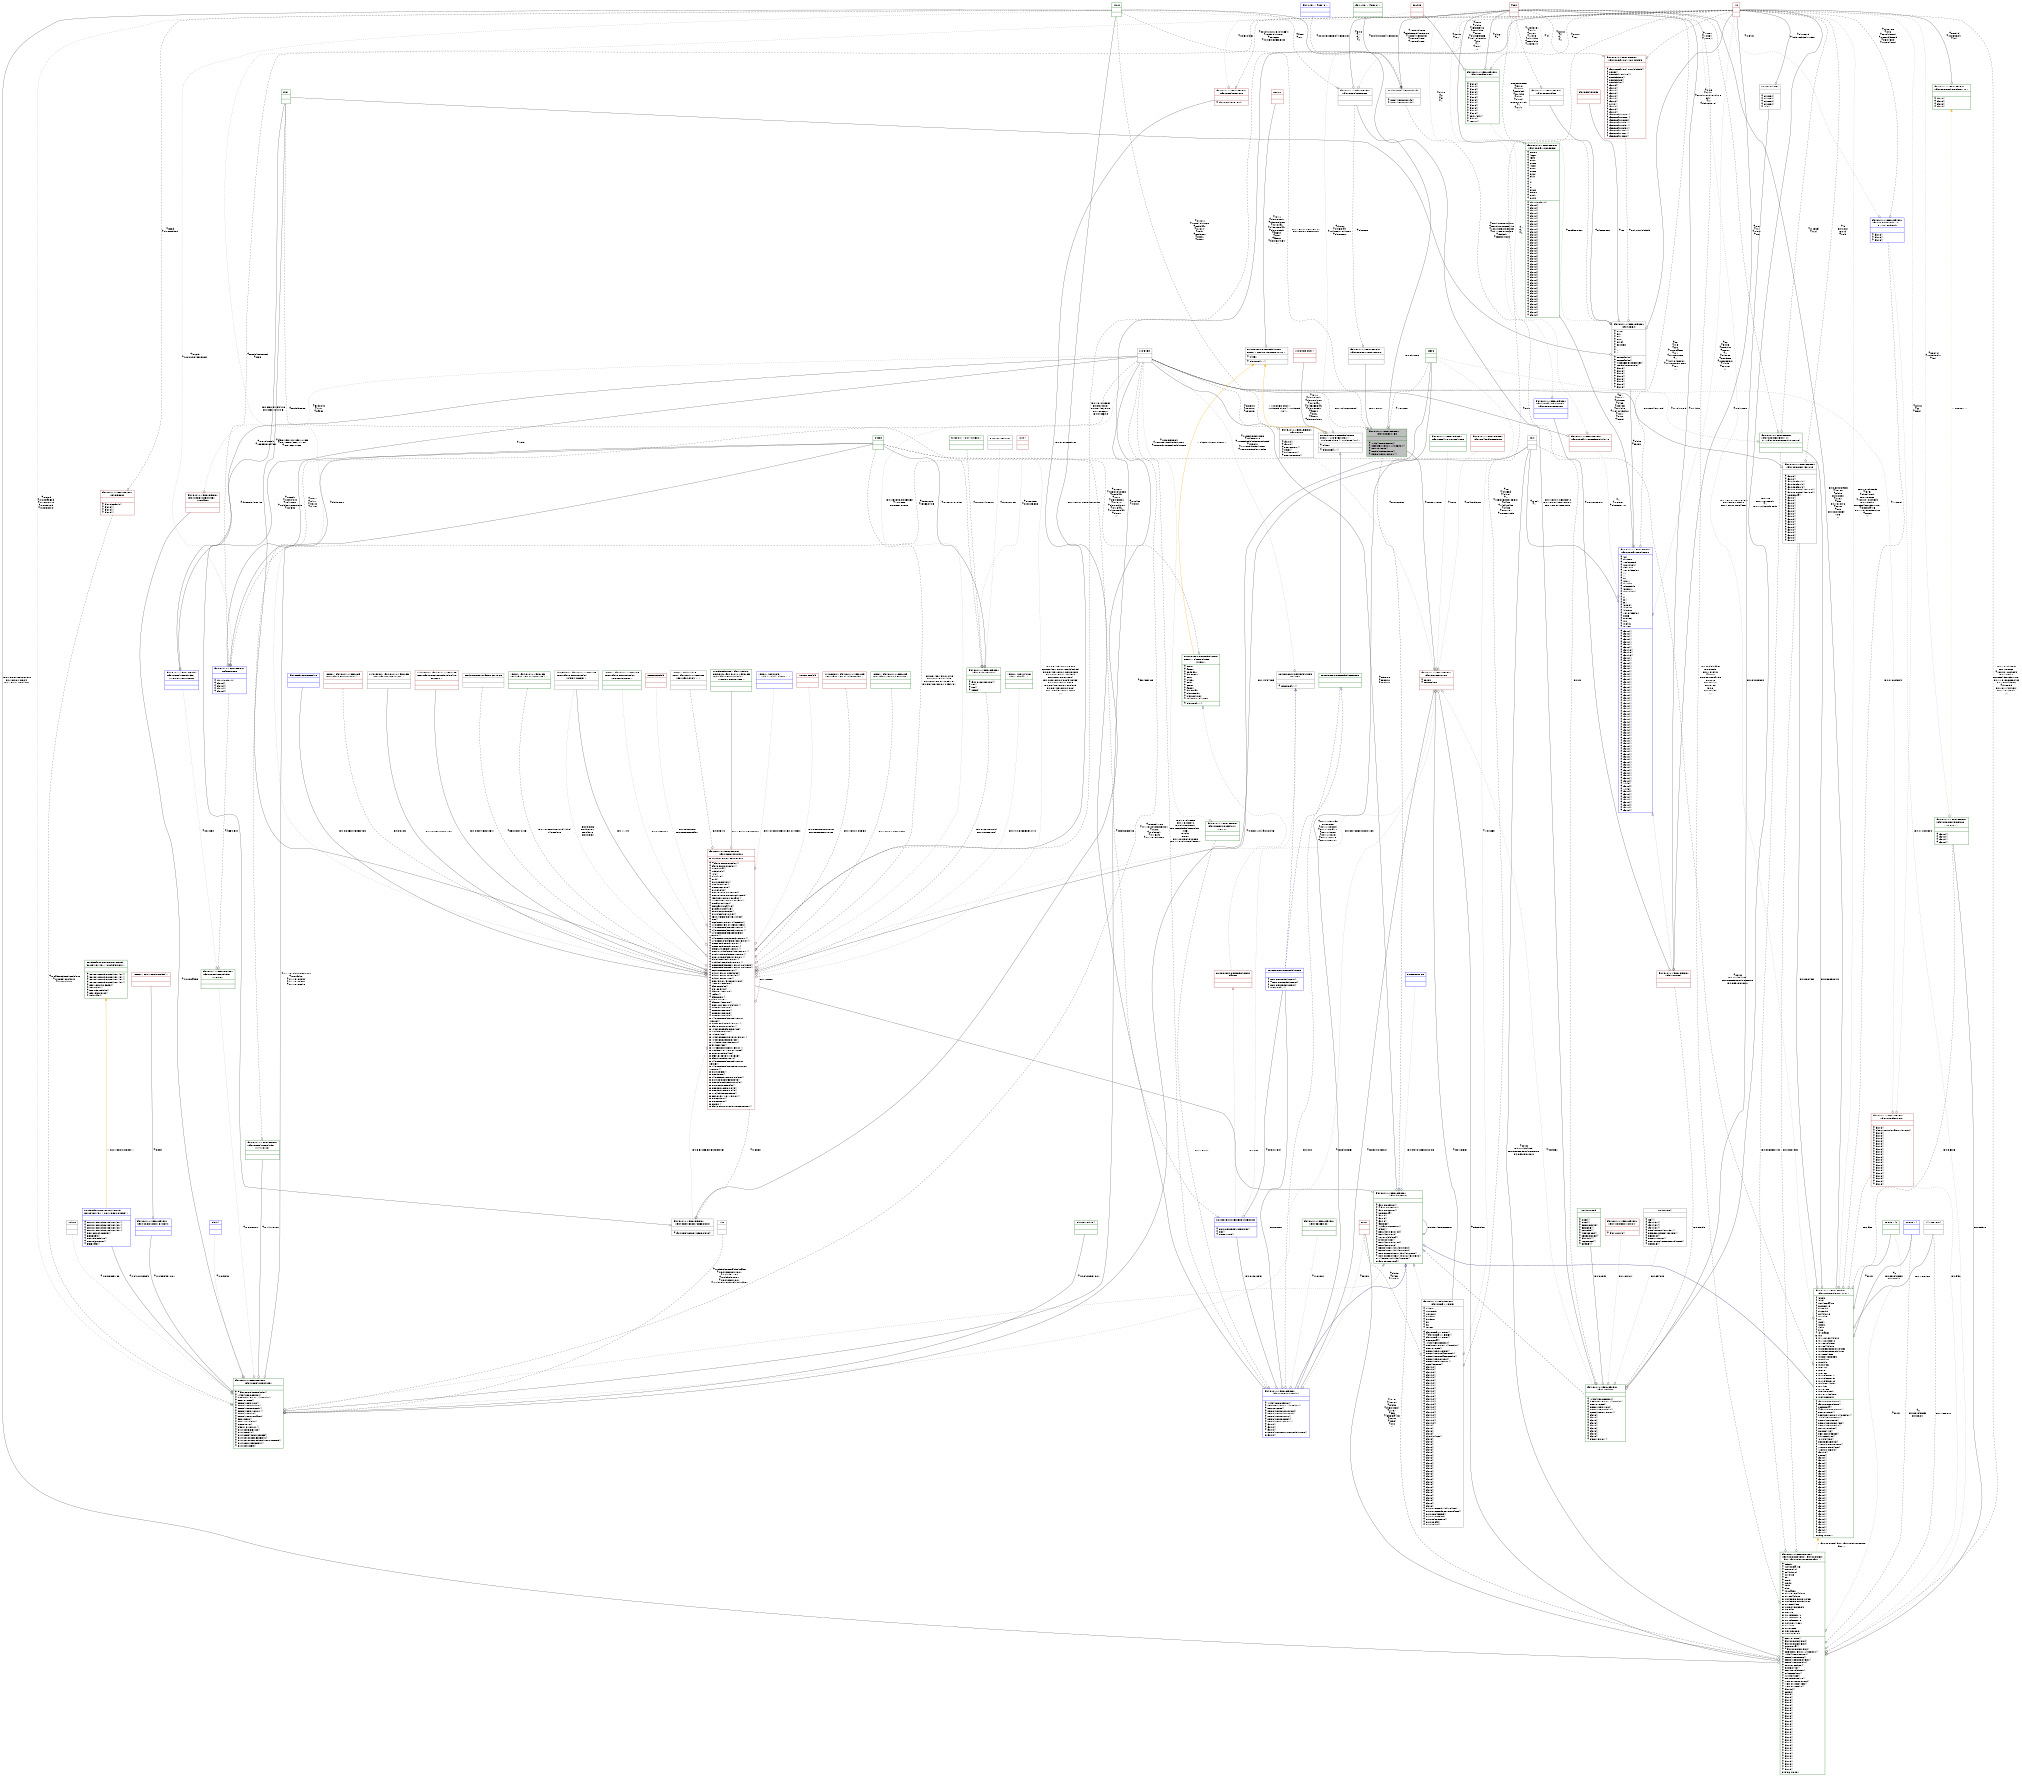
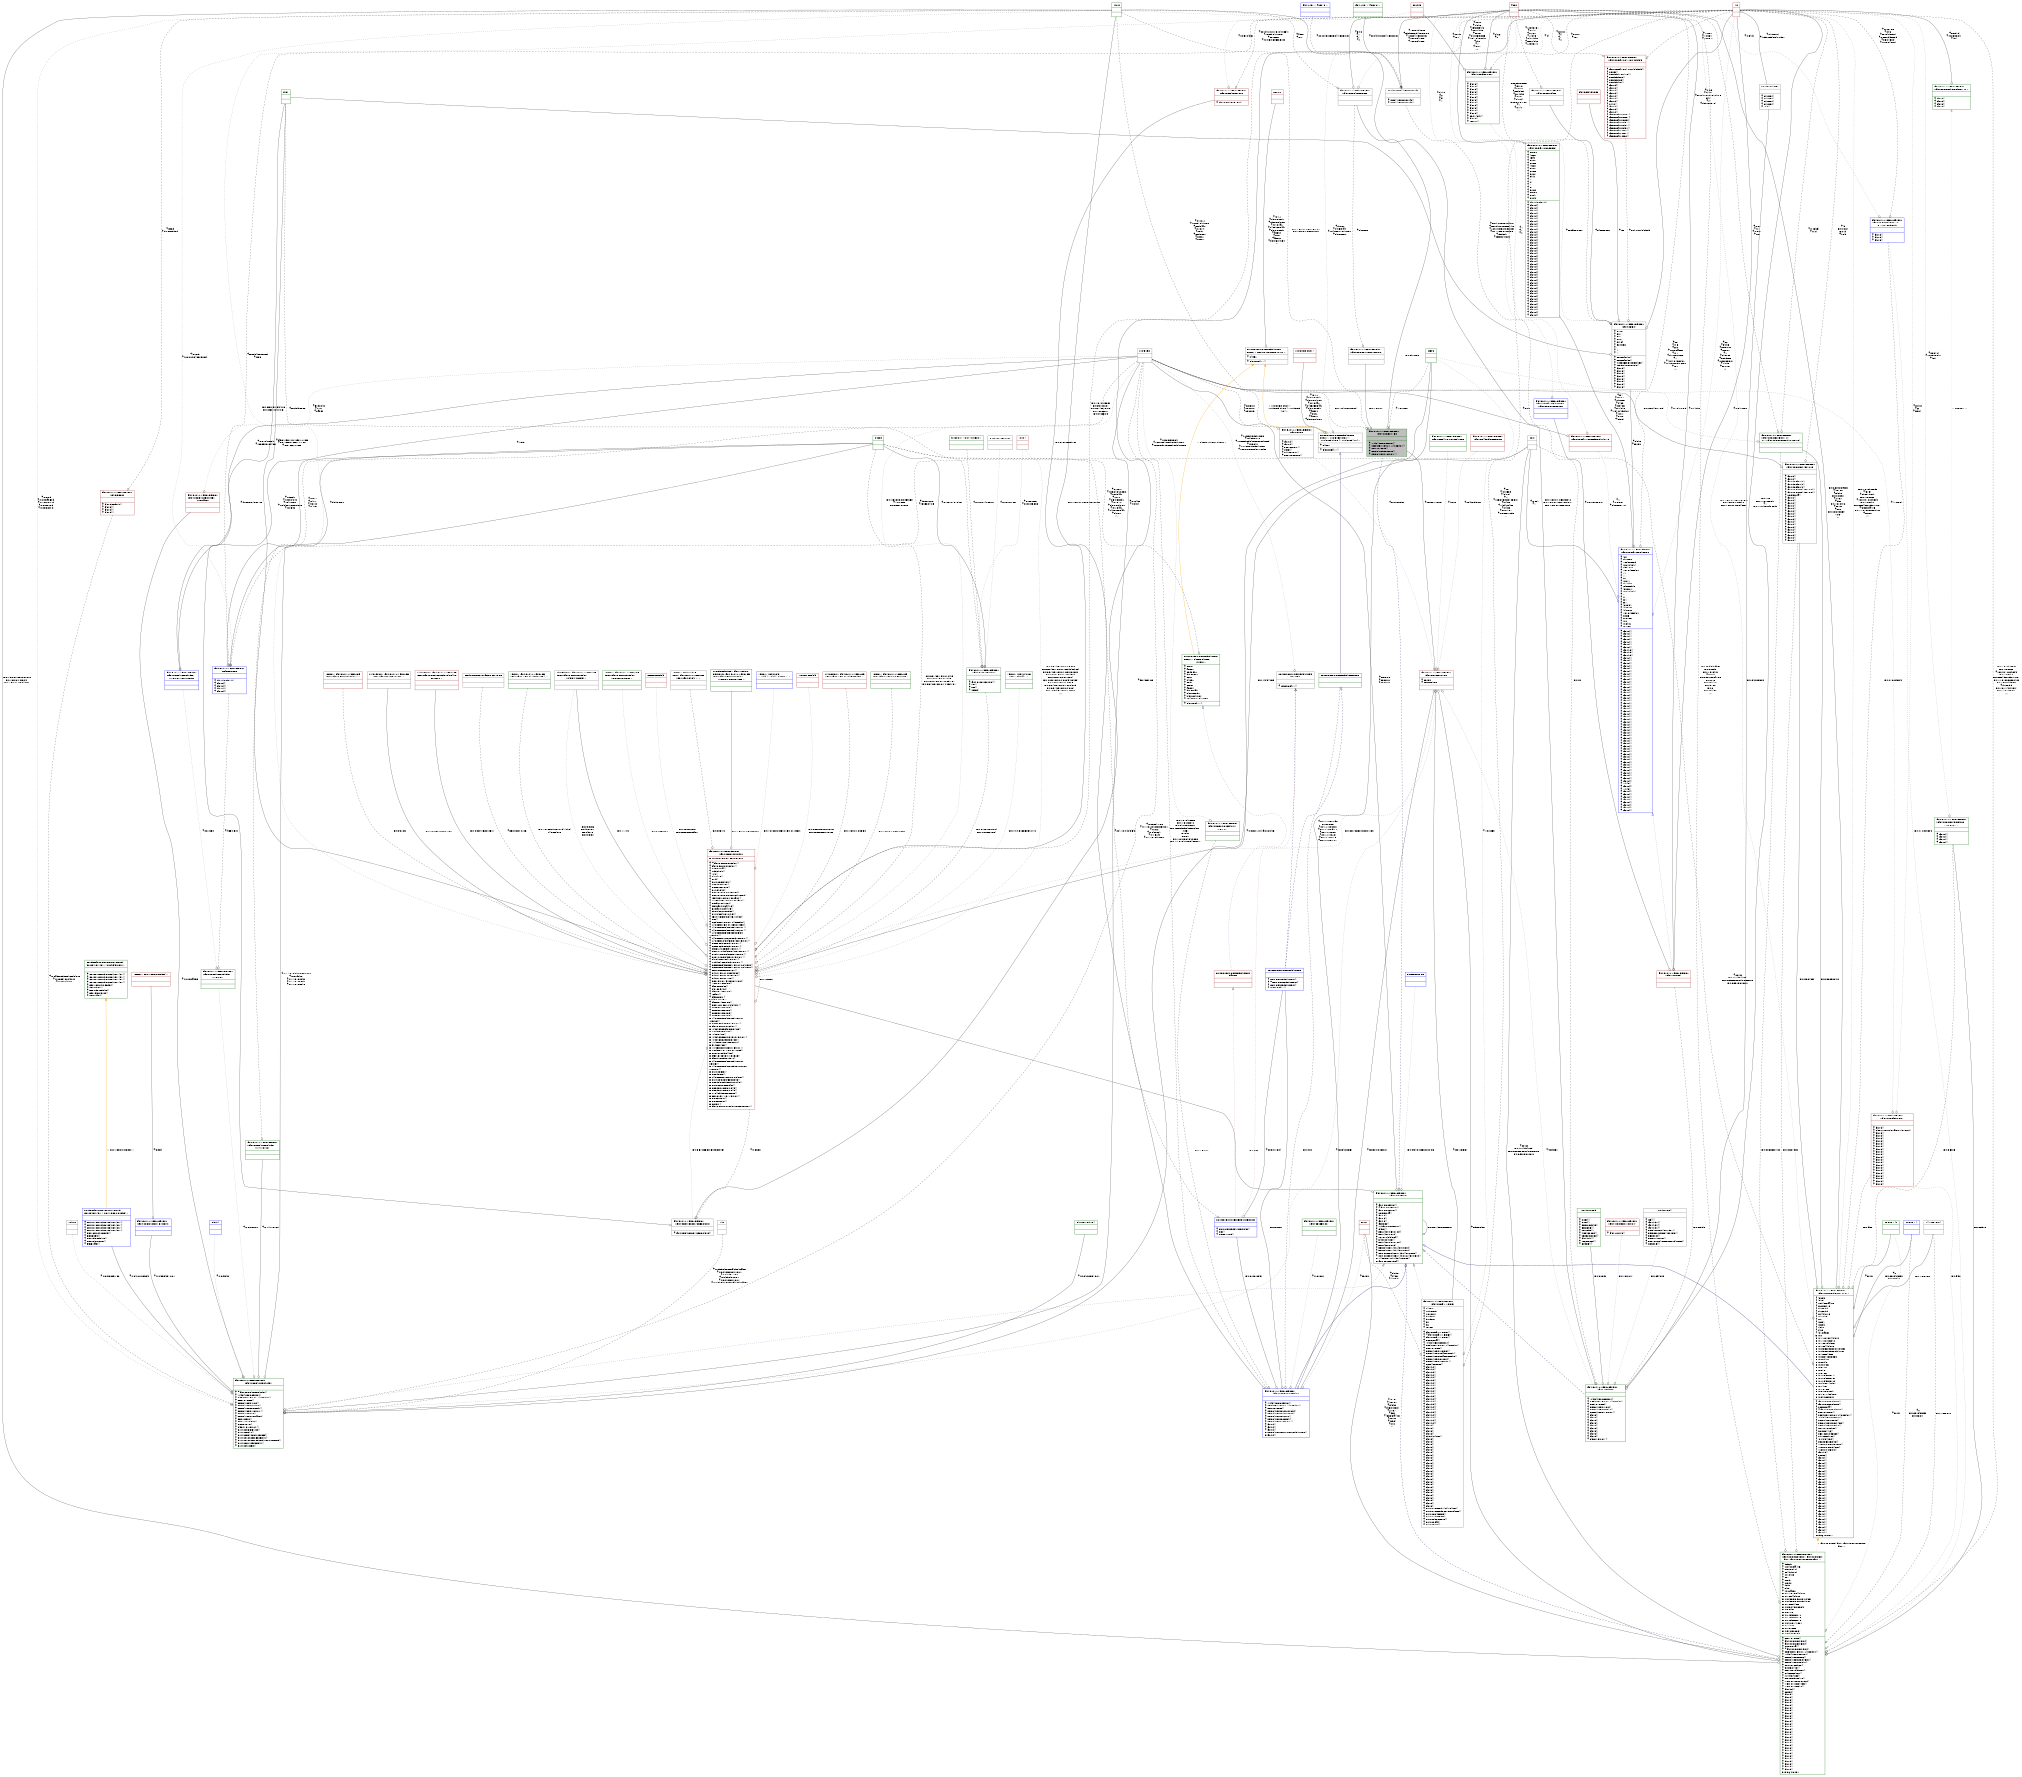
edge "int" -> "o2::its::Cluster": reversed
node "GPUSettingsProcessing": removed
edge "size_t" -> "o2::tpc::CompressedClustersFlat": label " +totalDataSize" -> " +polynomialField"
